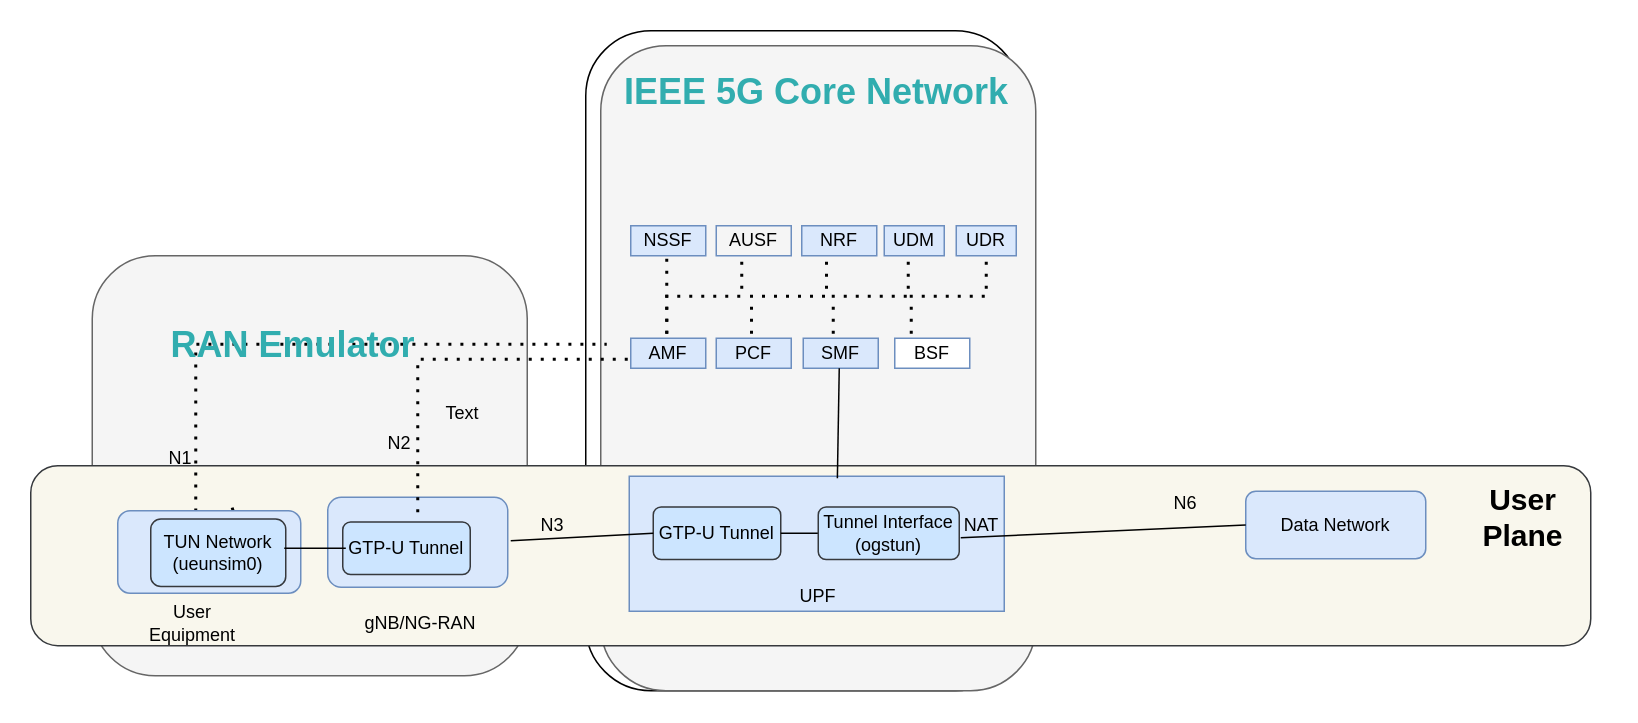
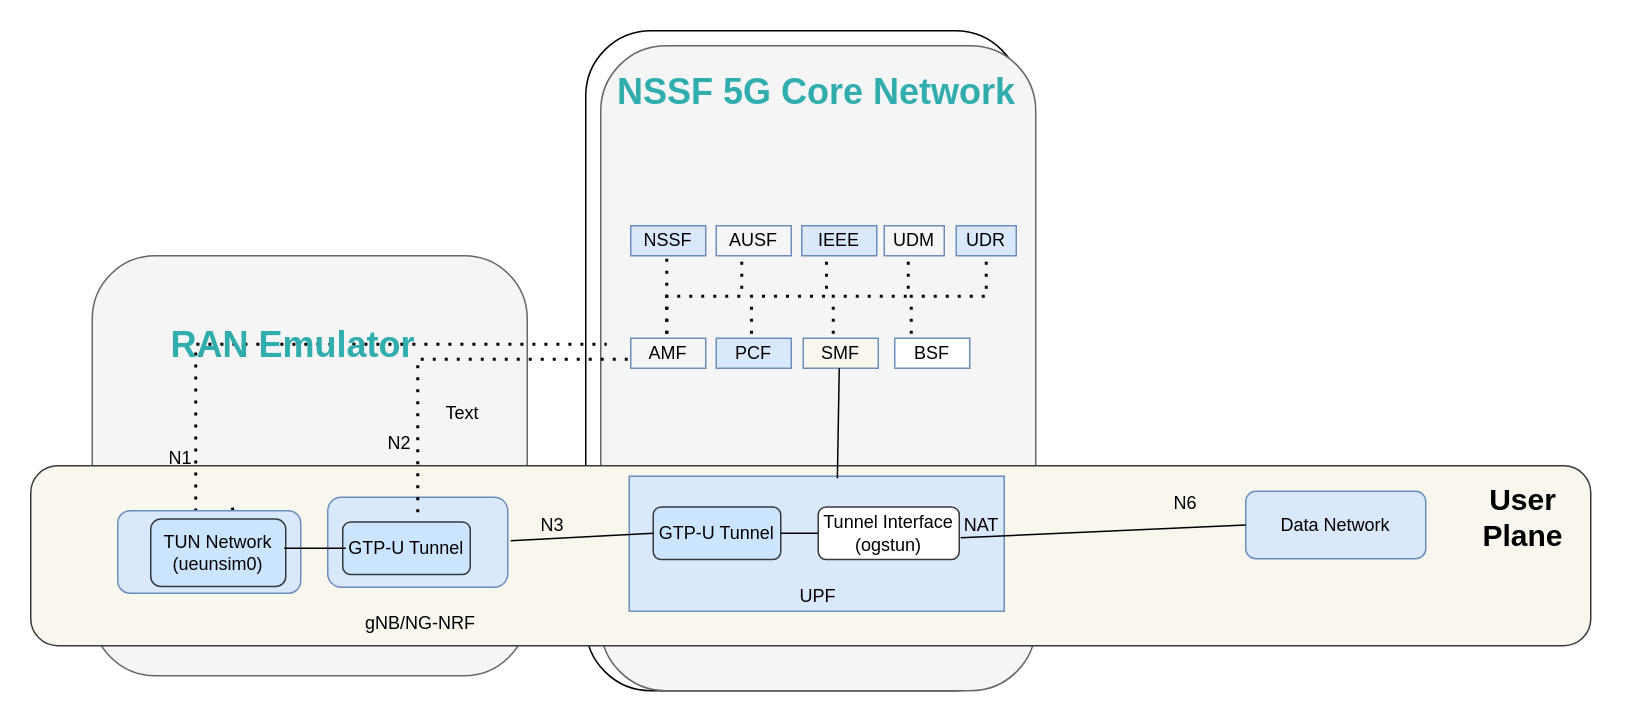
node "IEEE 5G Core Network": label "IEEE 5G Core Network" -> "NSSF 5G Core Network"
node "NRF": label "NRF" -> "IEEE"
node "UDM": fillcolor #dae8fc -> #f5f5f5
node "AMF": fillcolor #dae8fc -> #f5f5f5
node "SMF": fillcolor #dae8fc -> #f9f7ed
node "Tunnel Interface (ogstun)": fillcolor #cce5ff -> #ffffff
node "User Equipment": removed
node "gNB/NG-RAN": label "gNB/NG-RAN" -> "gNB/NG-NRF"
